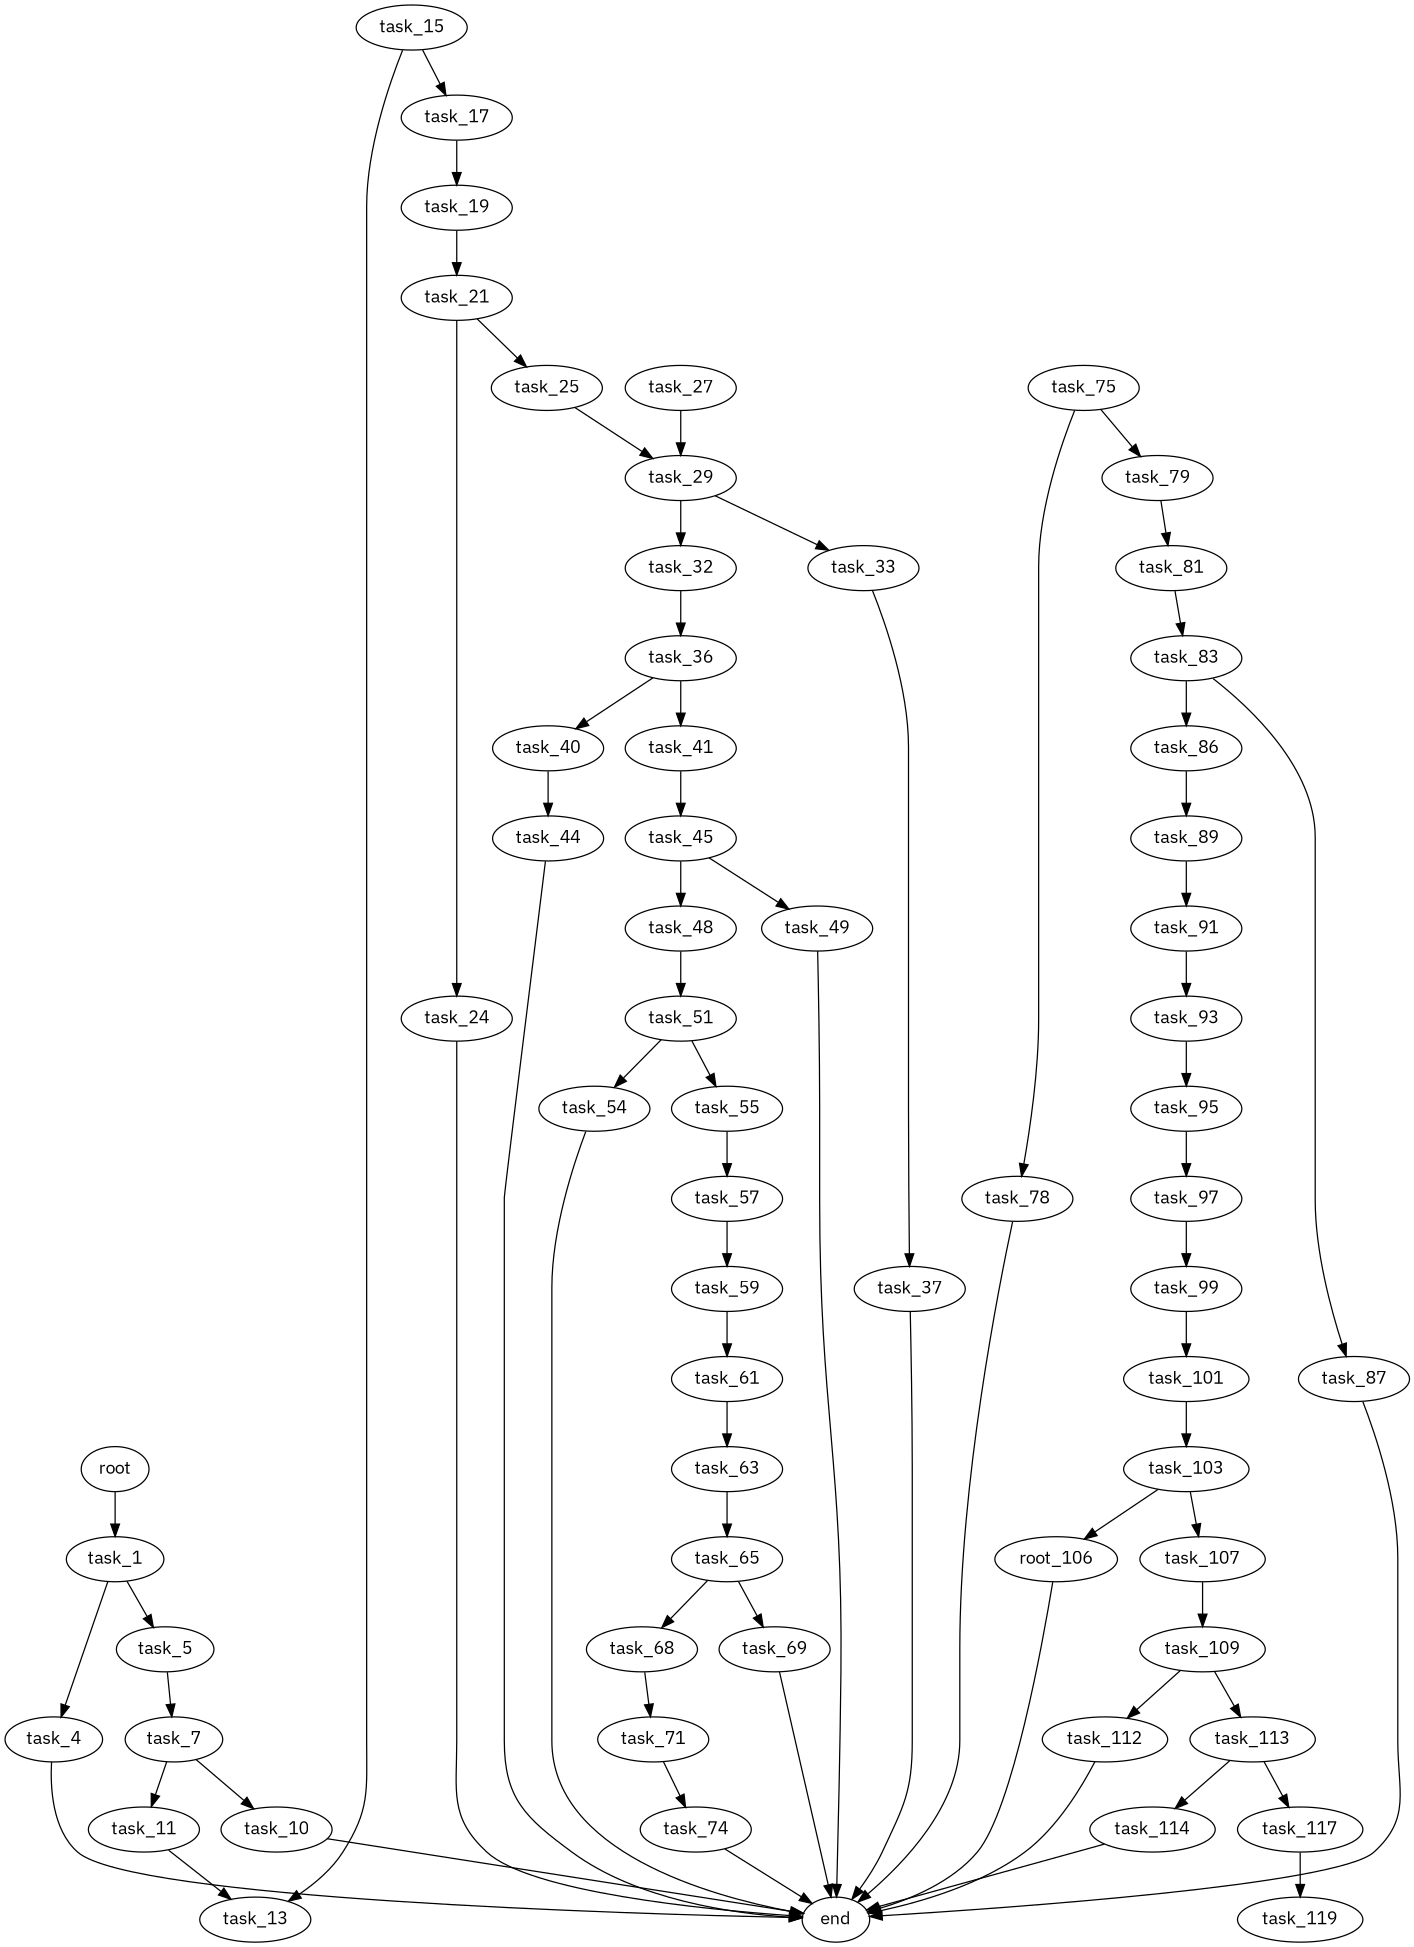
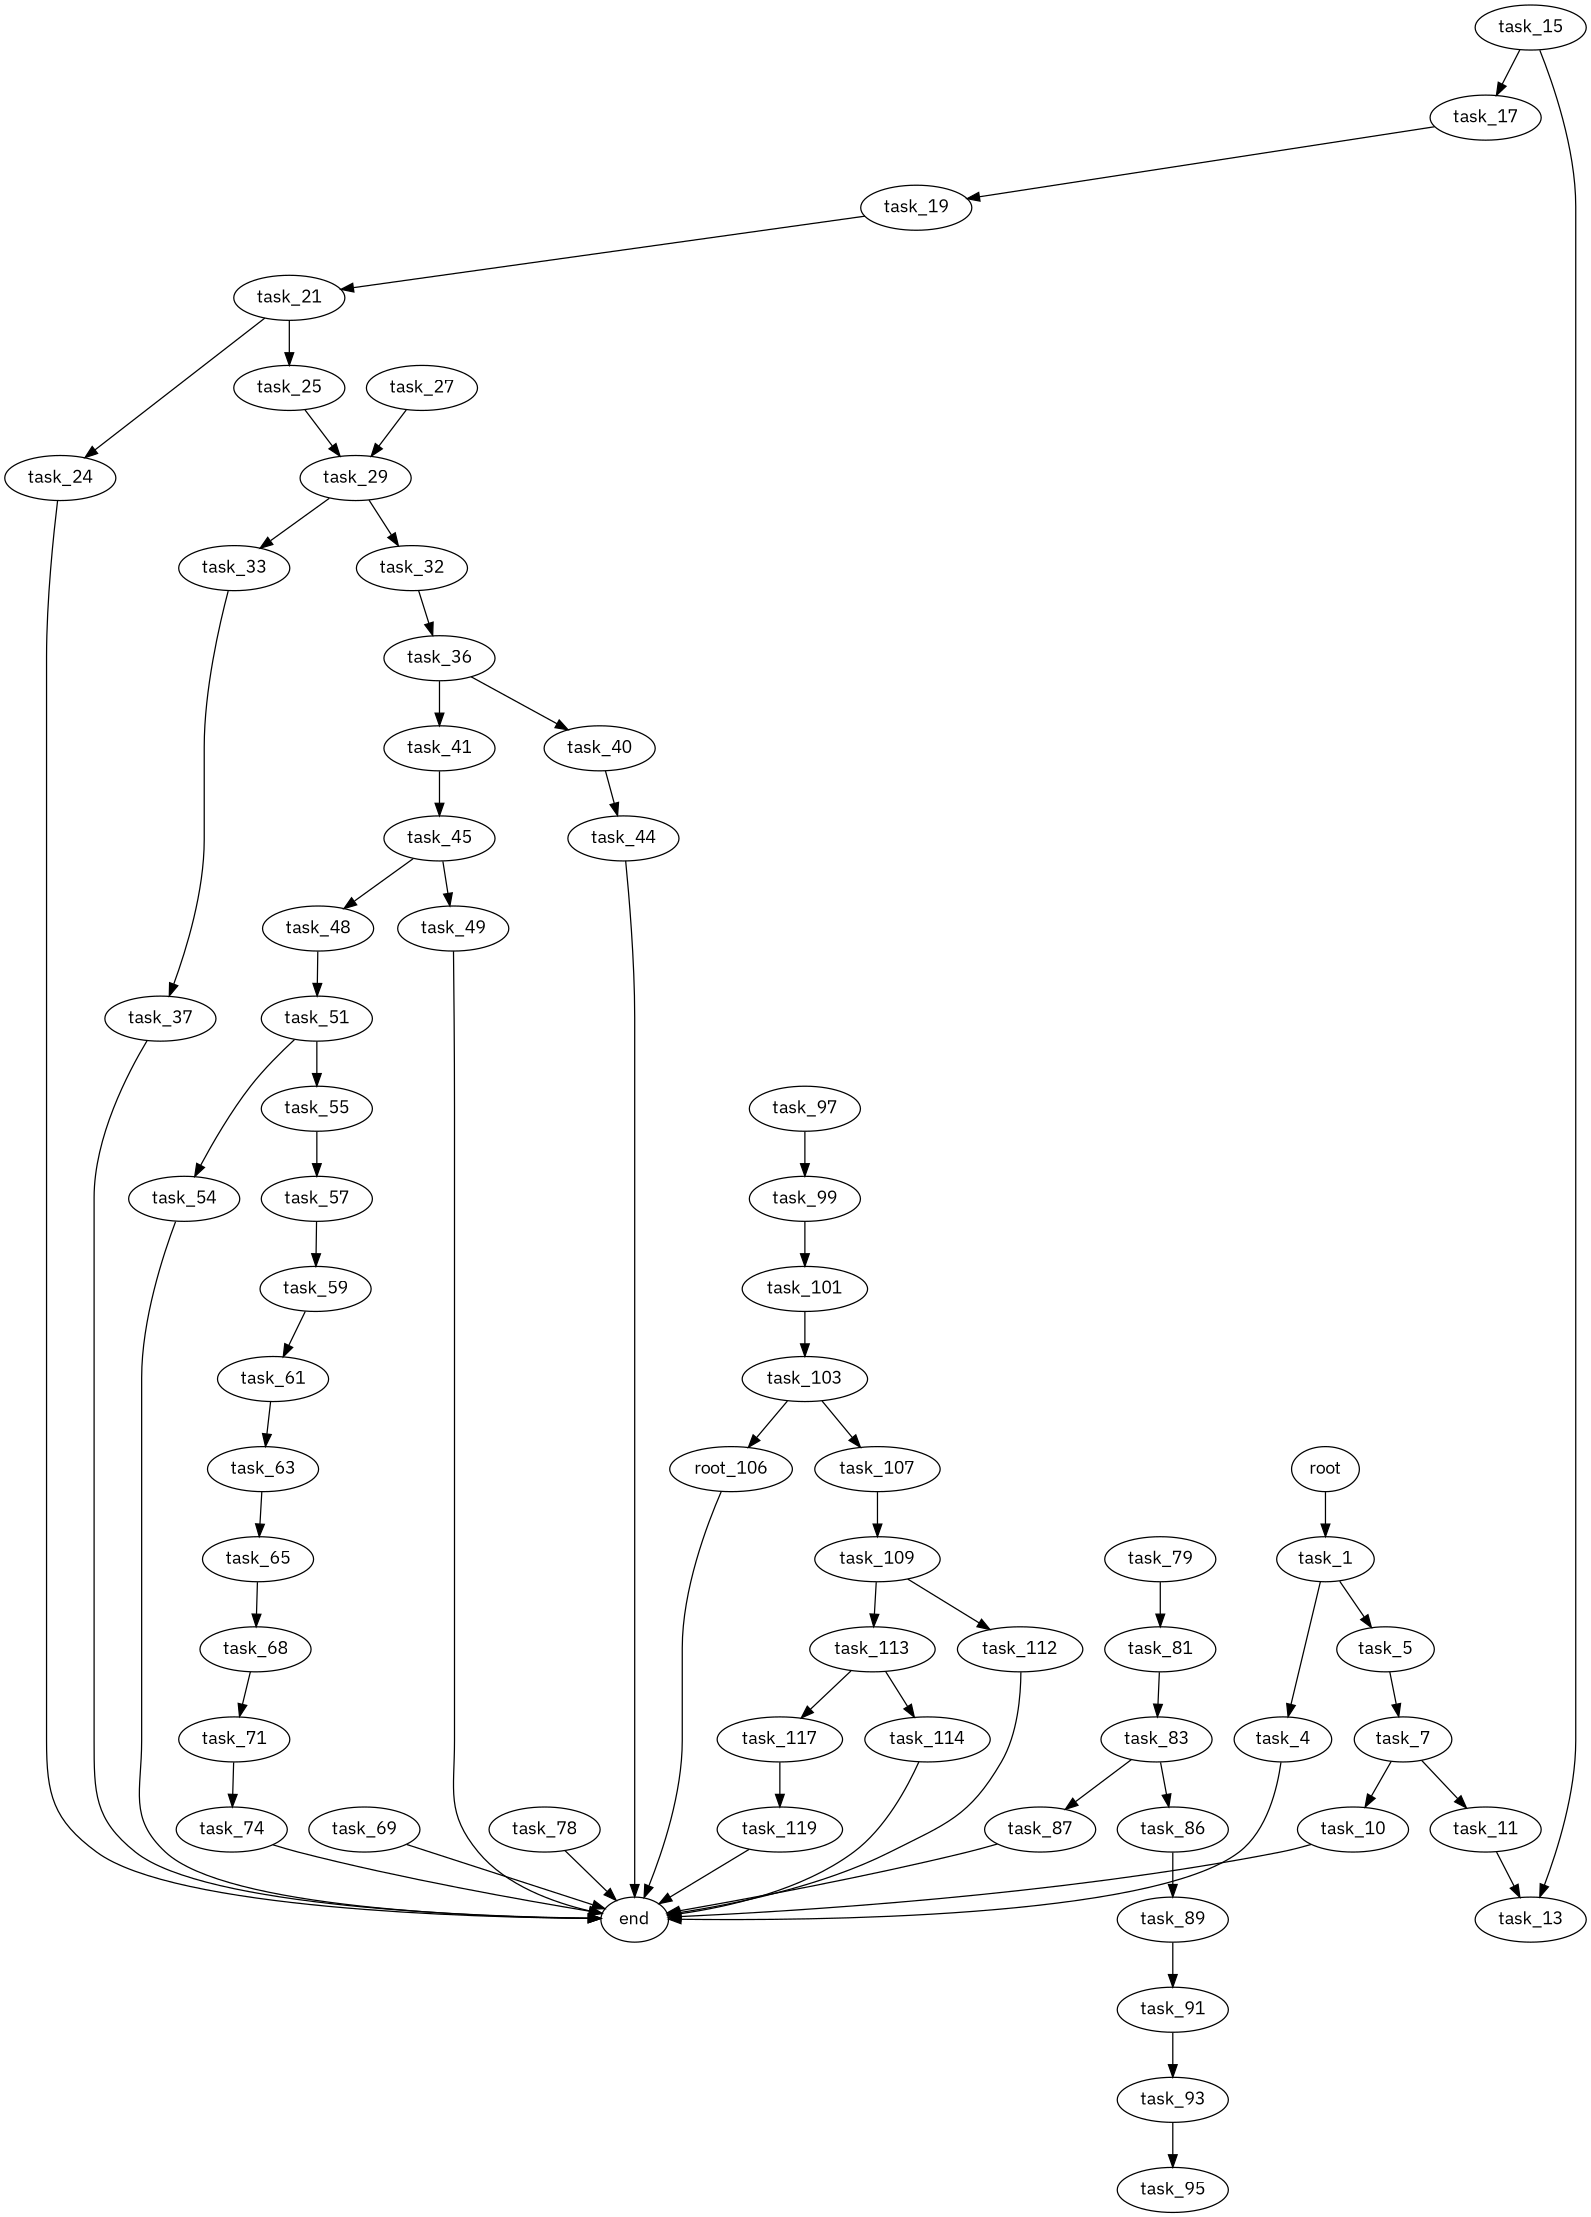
node "task_75": removed
edge "task_95" -> "task_97": removed
edge "task_65" -> "task_69": removed
edge "task_119" -> "end": added
